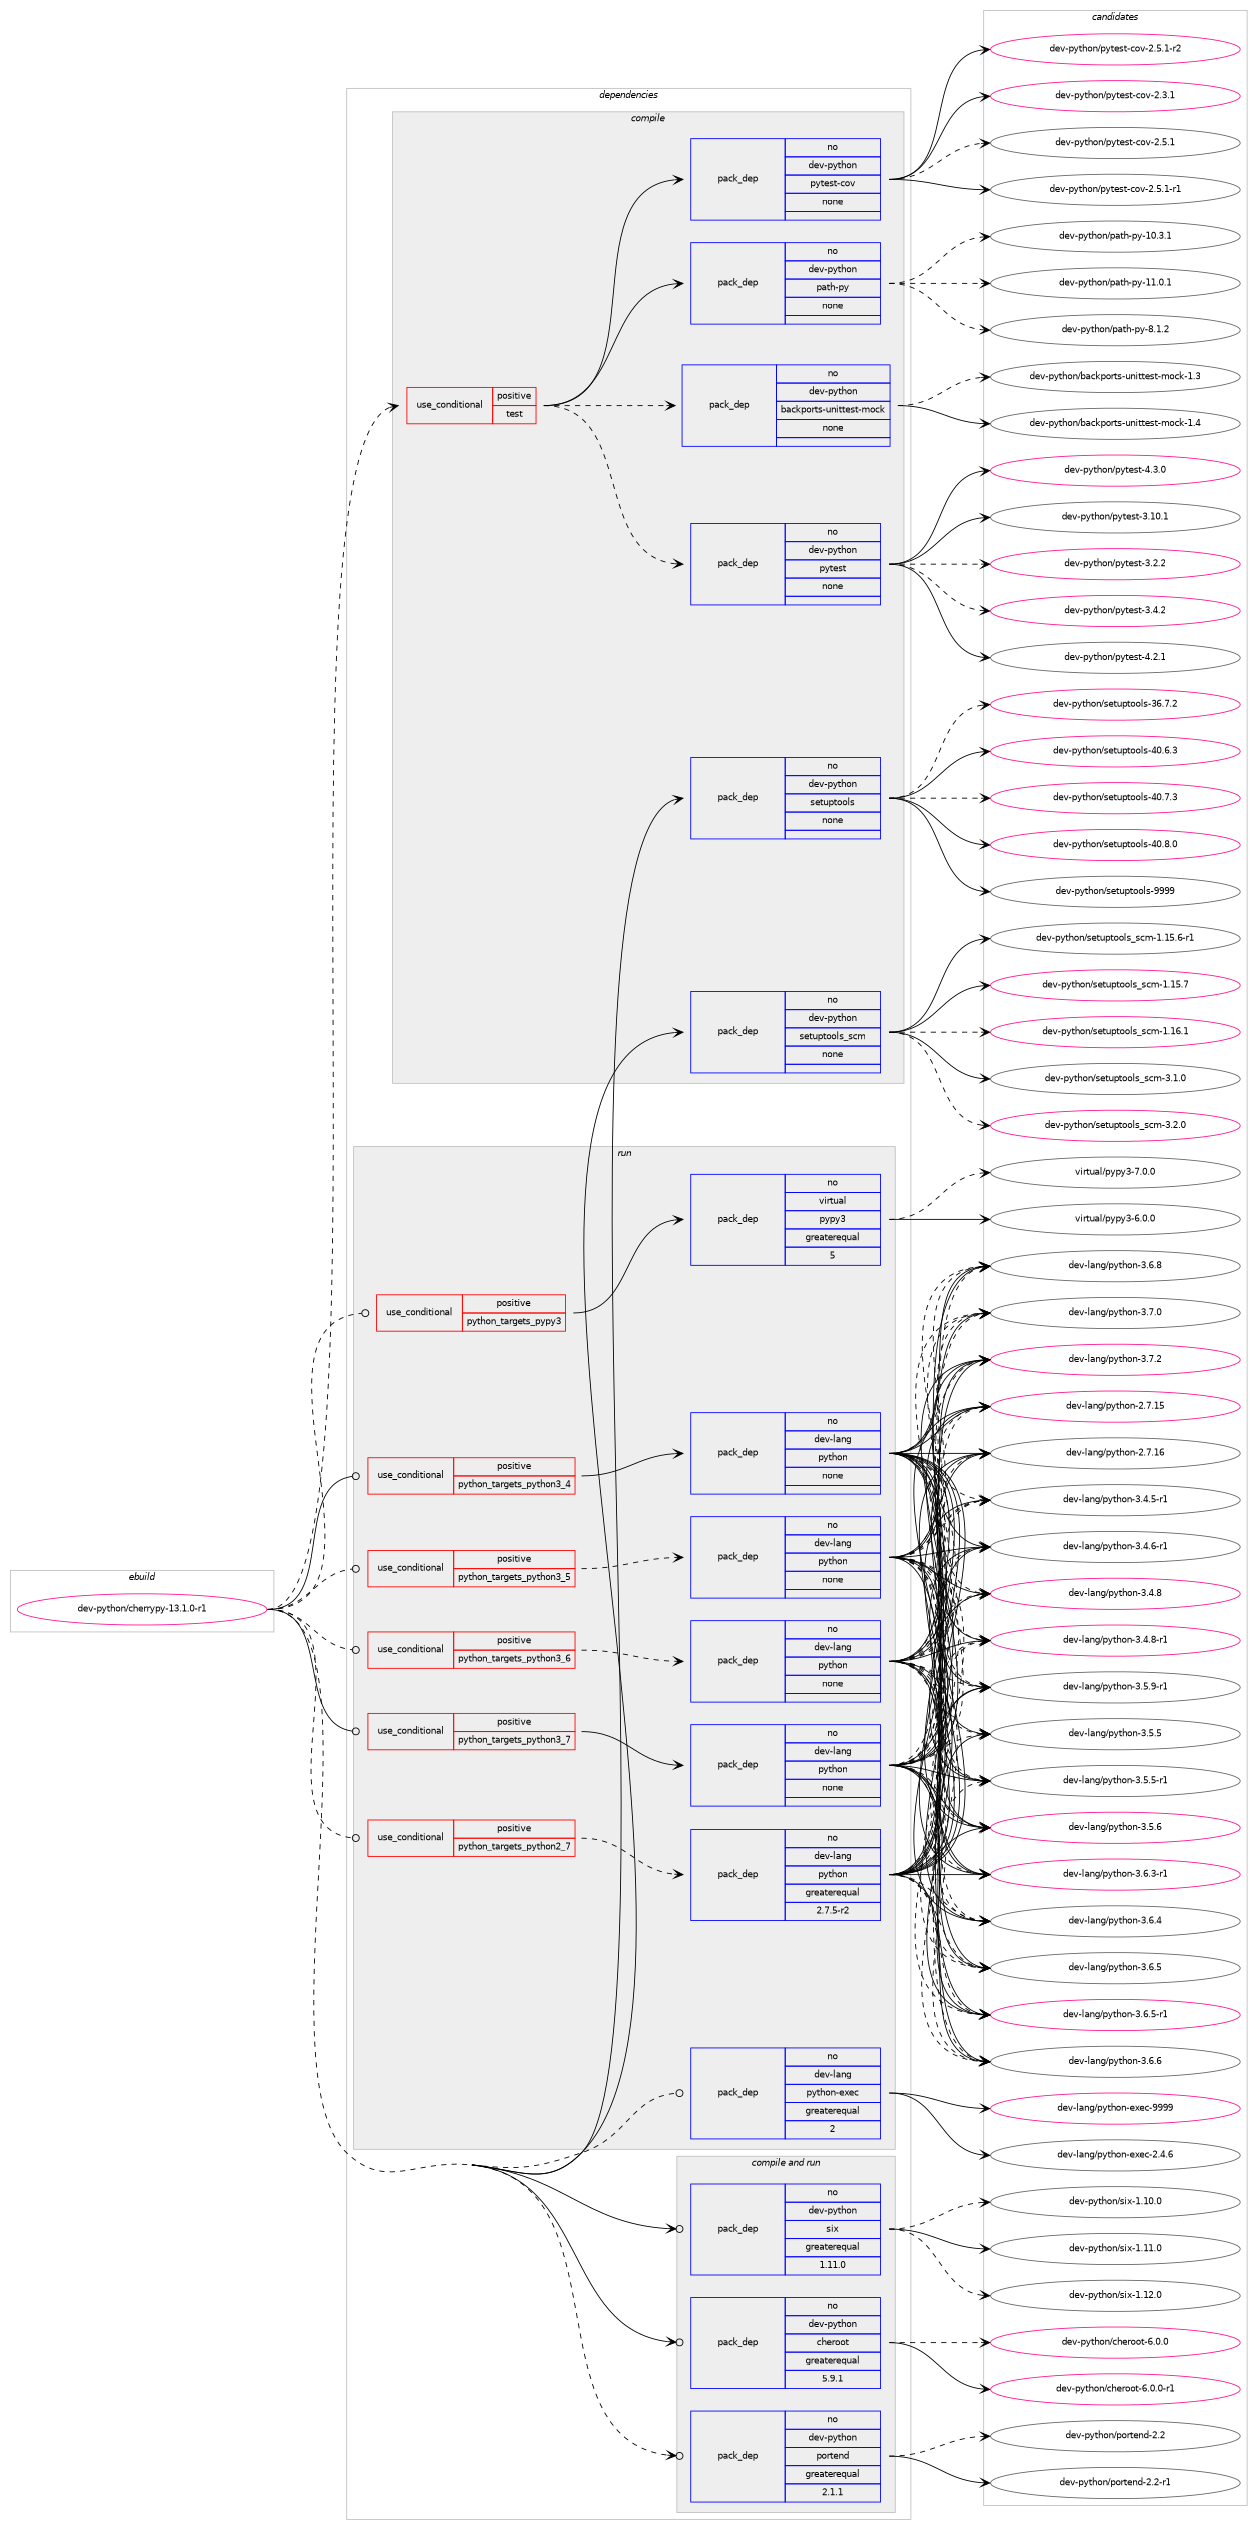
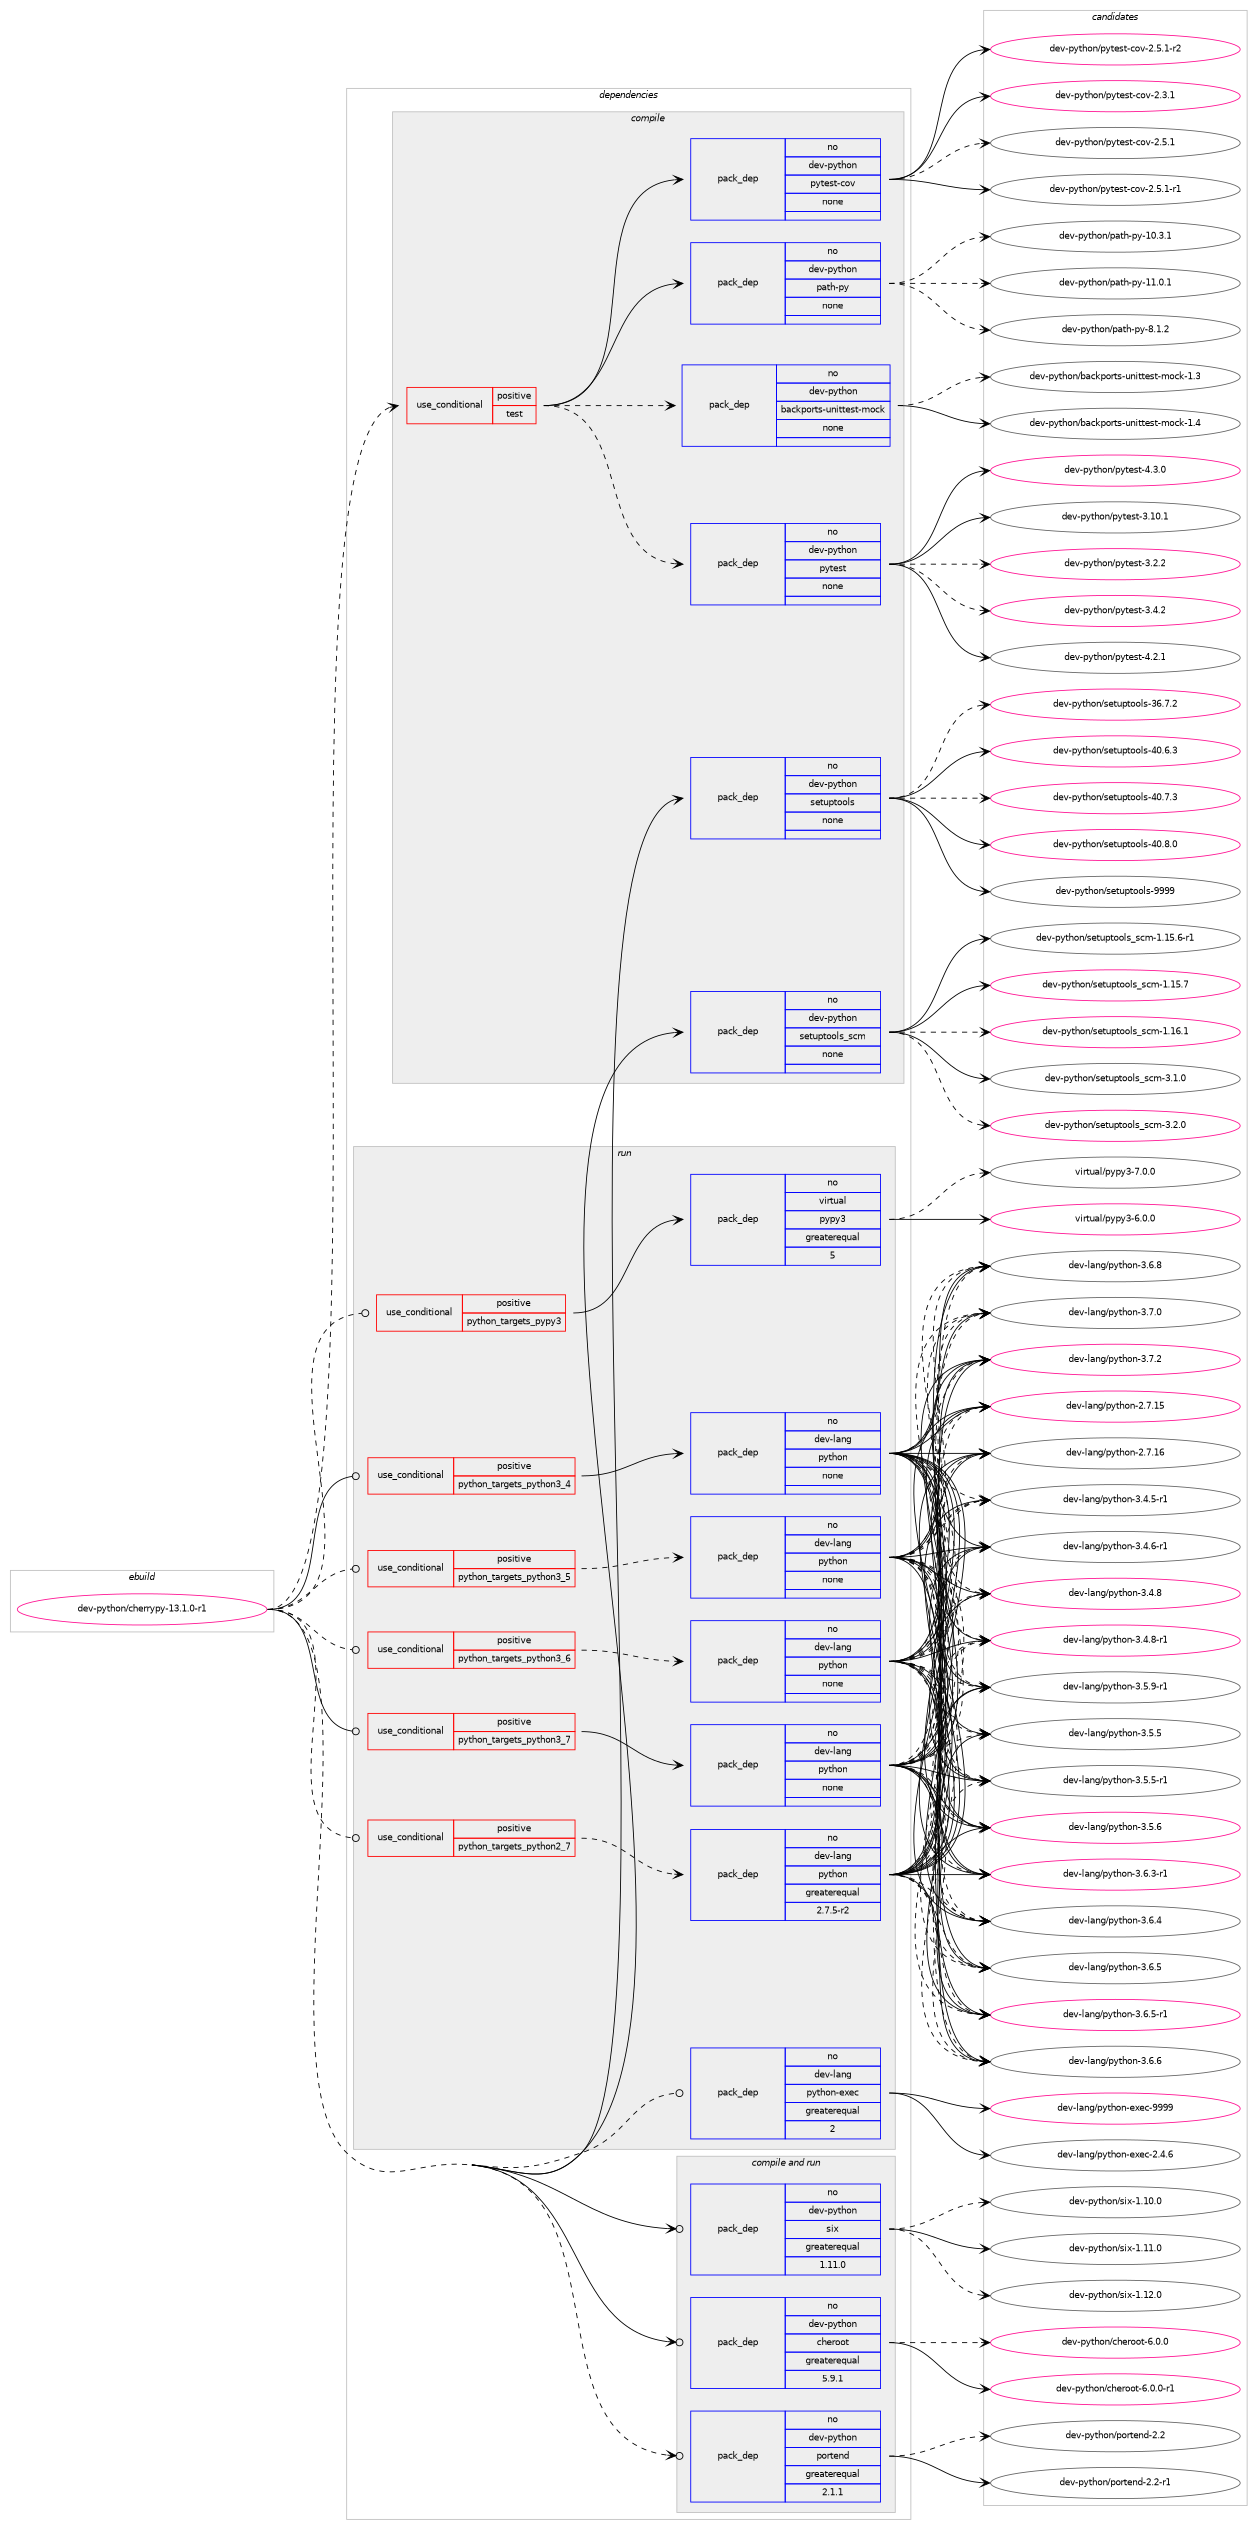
node "virtual/pypy3-6.0.0": color gray40 -> deeppink
